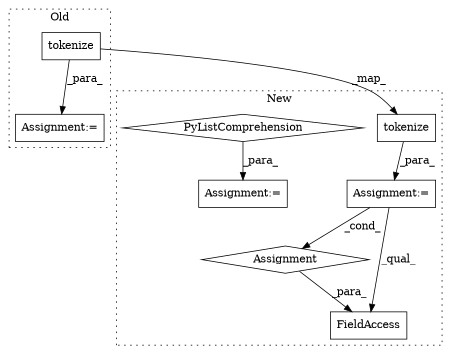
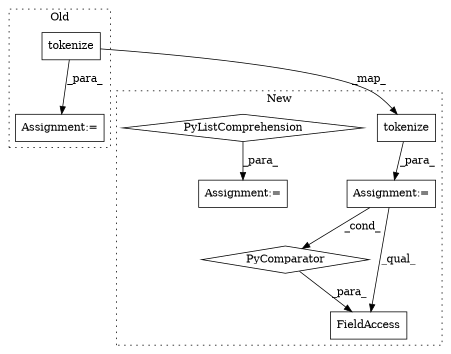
node "Assignment": label "Assignment" -> "PyComparator"
